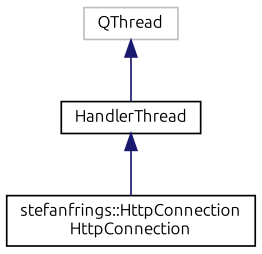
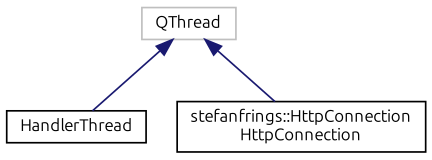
edge "stefanfrings::HttpConnection HttpConnection" -> "HandlerThread": now "stefanfrings::HttpConnection HttpConnection" -> "QThread"
